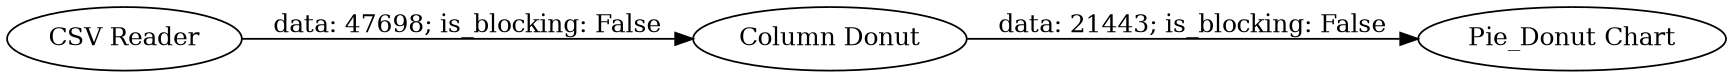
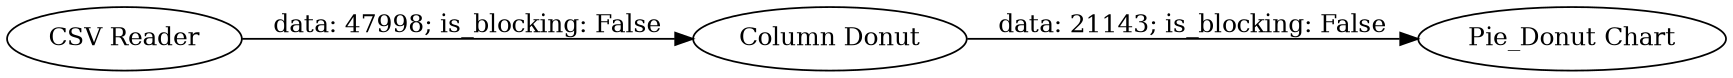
edge "CSV Reader" -> "Column Donut": label "data: 47698; is_blocking: False" -> "data: 47998; is_blocking: False"
edge "Column Donut" -> "Pie_Donut Chart": label "data: 21443; is_blocking: False" -> "data: 21143; is_blocking: False"
